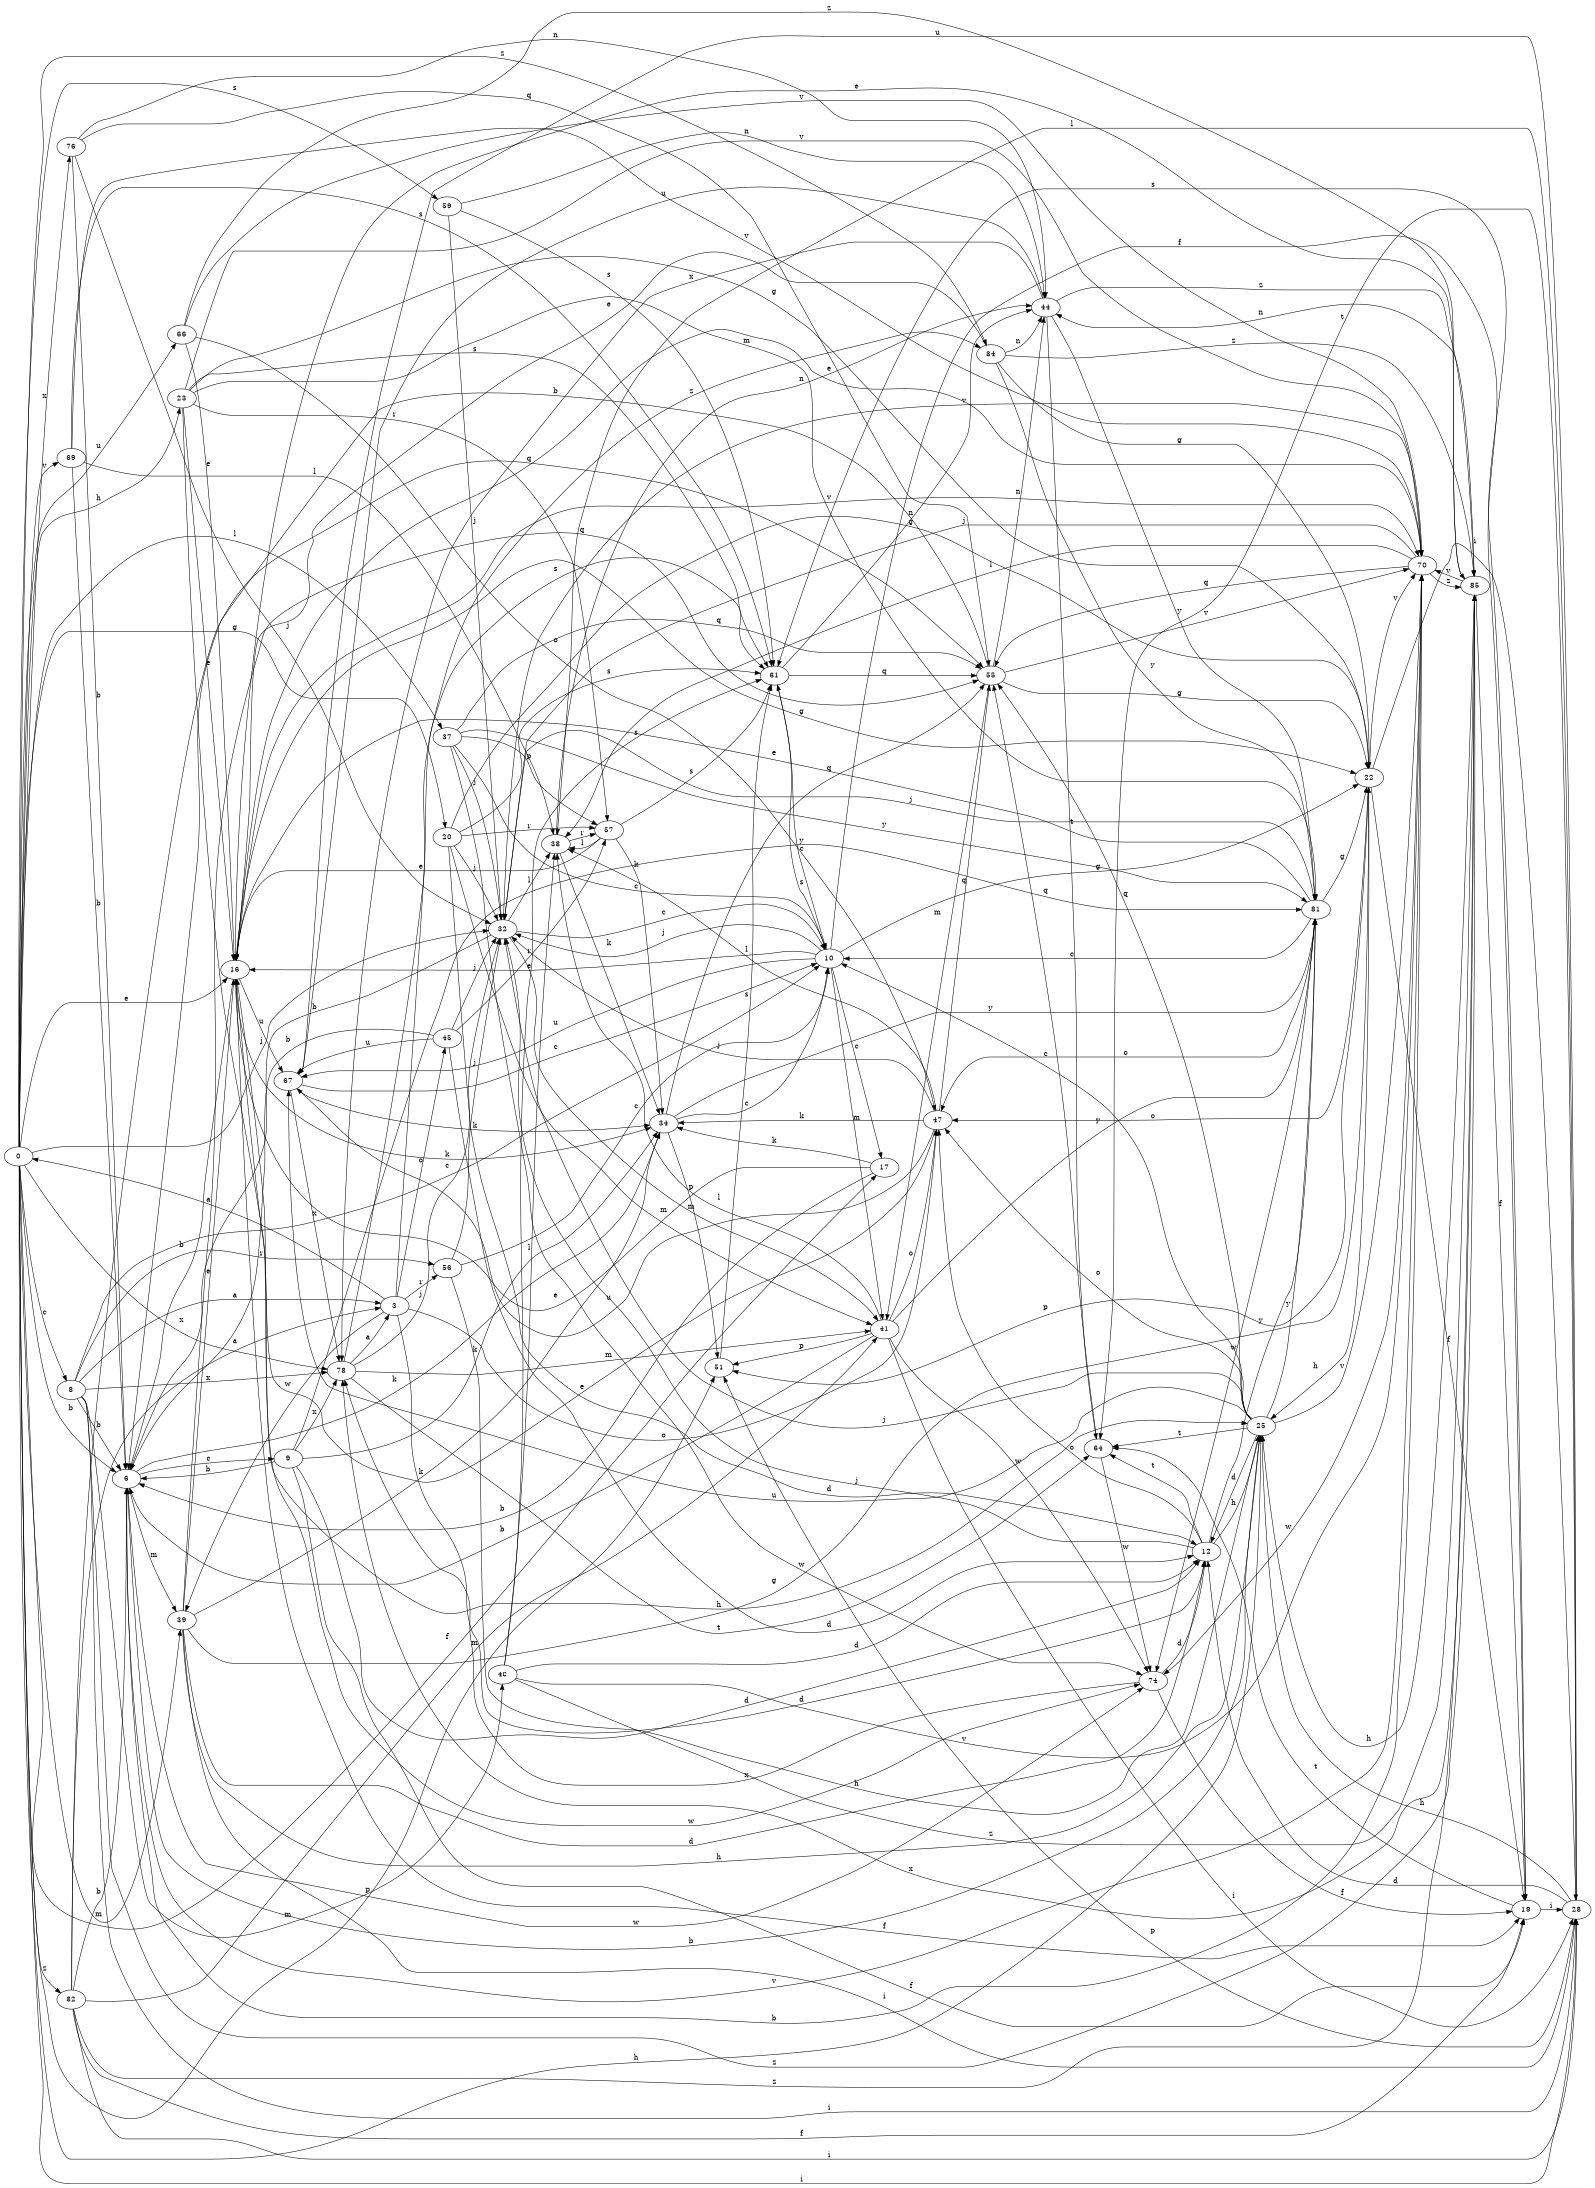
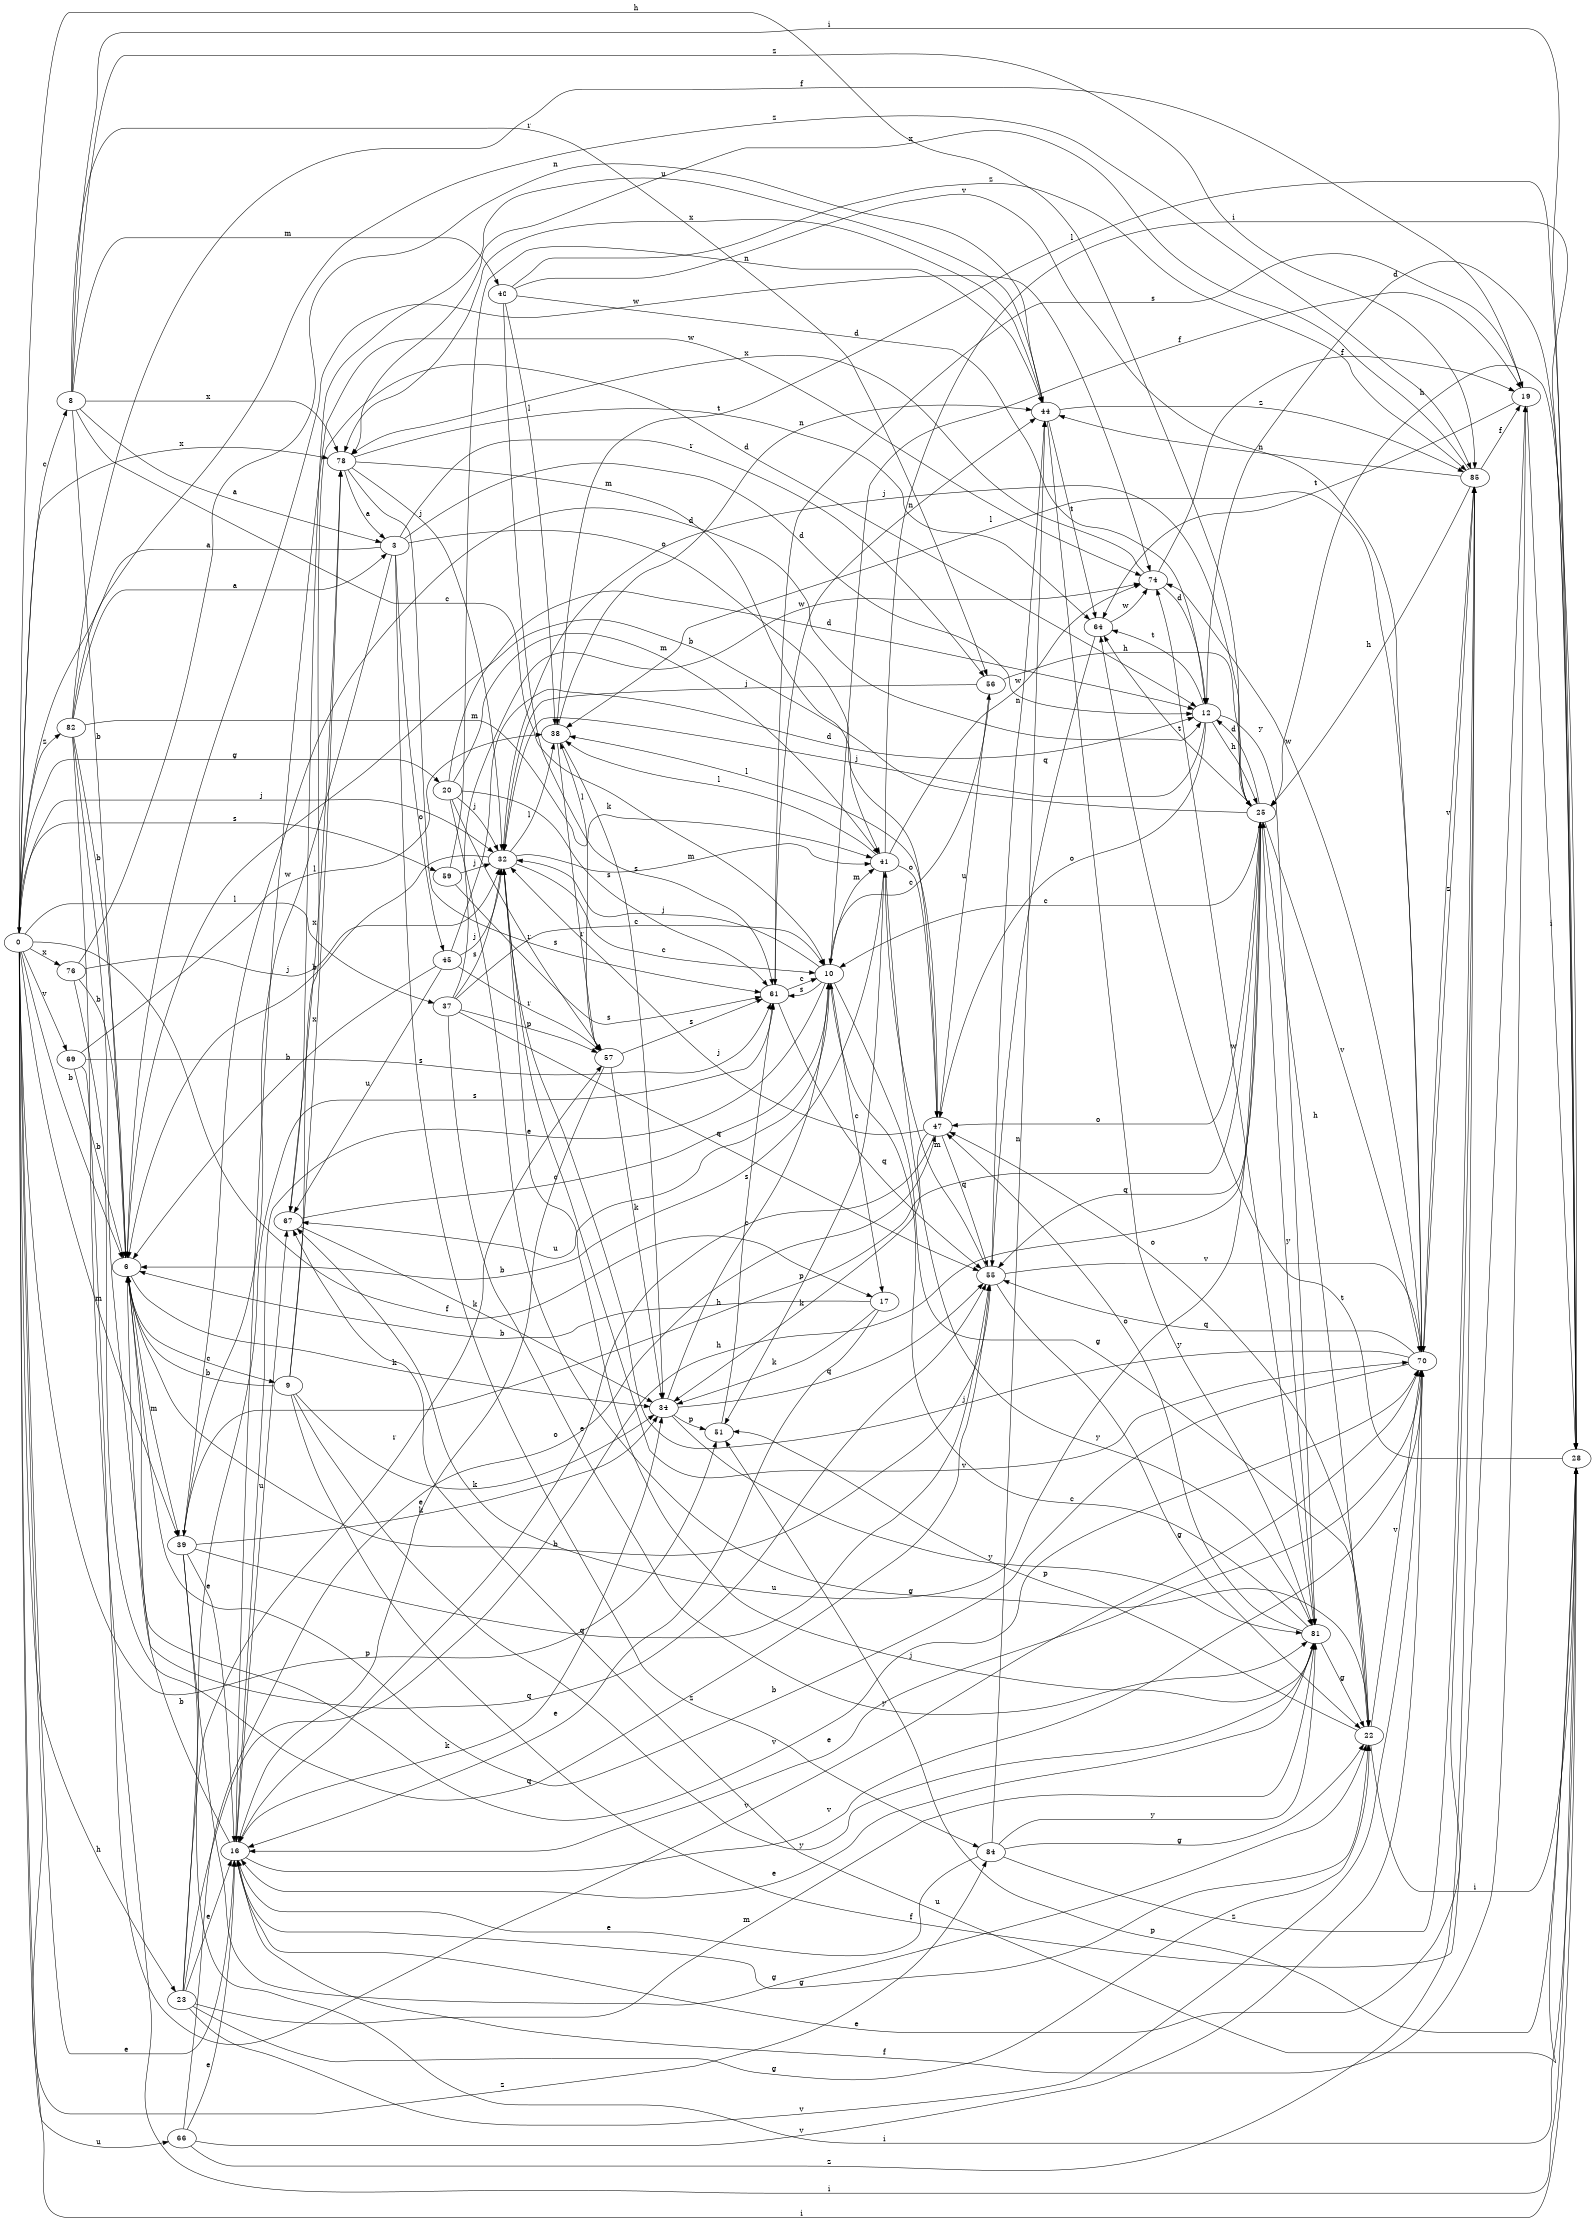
edge "37" -> "32": label "j" -> "s"
edge "47" -> "67": now "47" -> "56"
edge "22" -> "19": removed, label "f"
